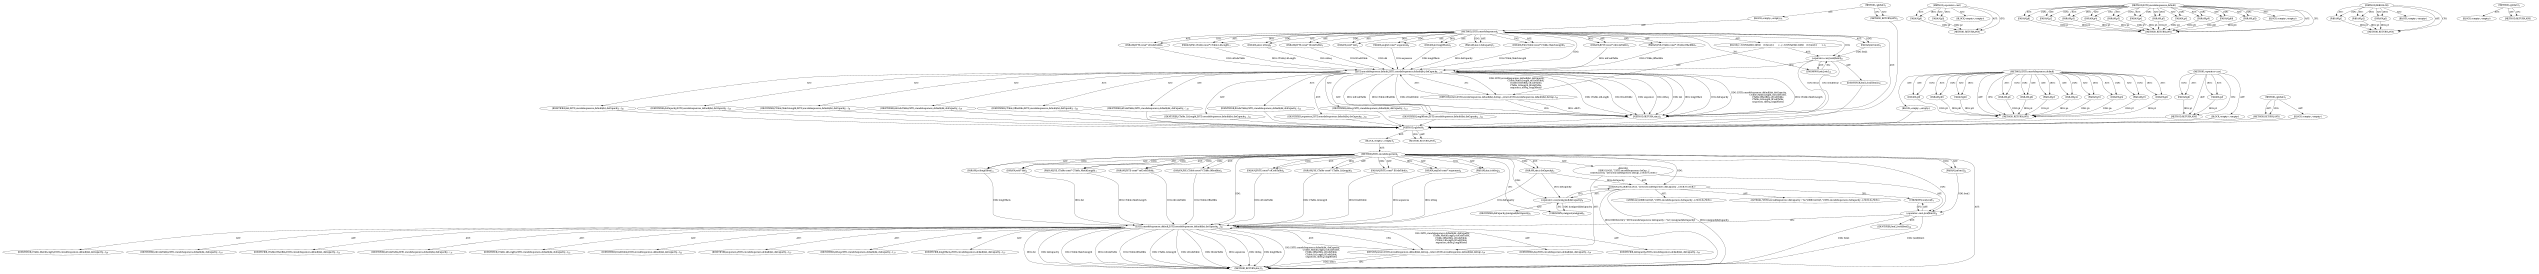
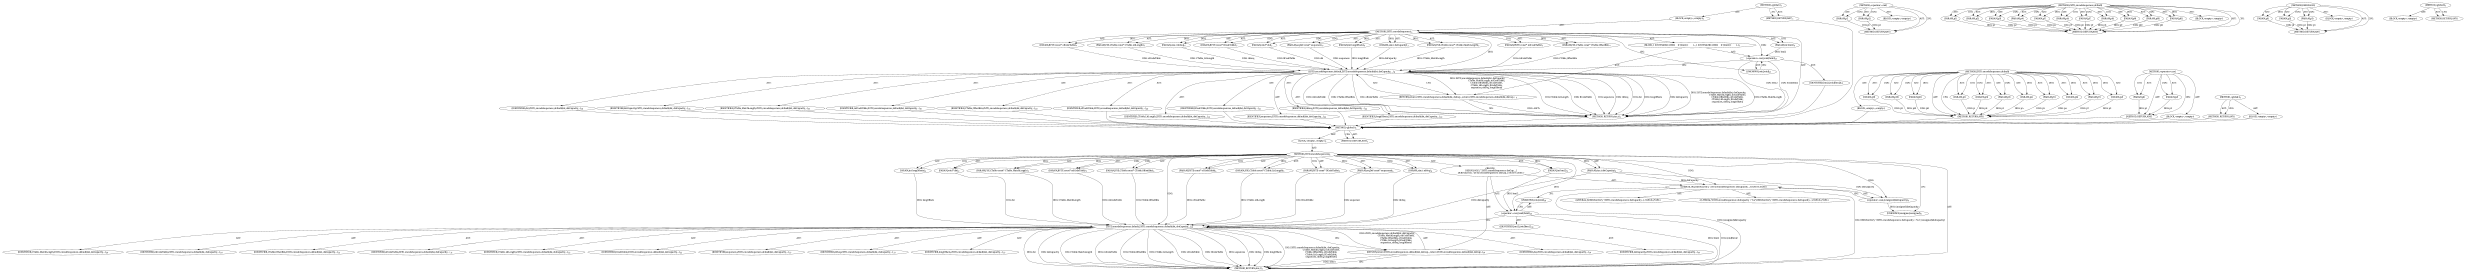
edge "(UNKNOWN,unsigned,unsigned)" -> "(<operator>.cast,(unsigned)dstCapacity)": removed, label "CFG:"
node "(IDENTIFIER,dstCapacity,(unsigned)dstCapacity)": removed
